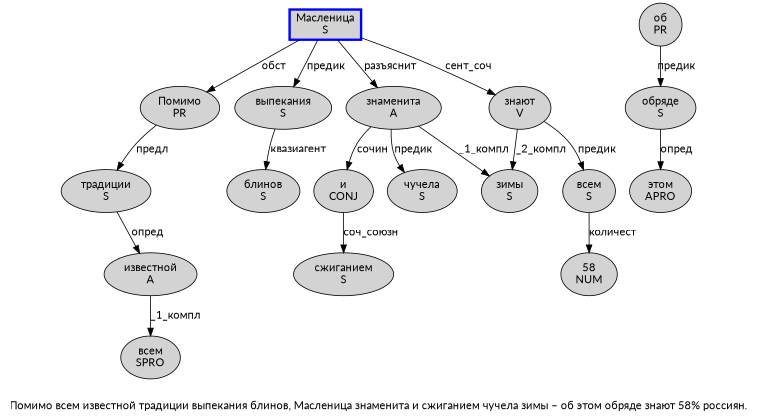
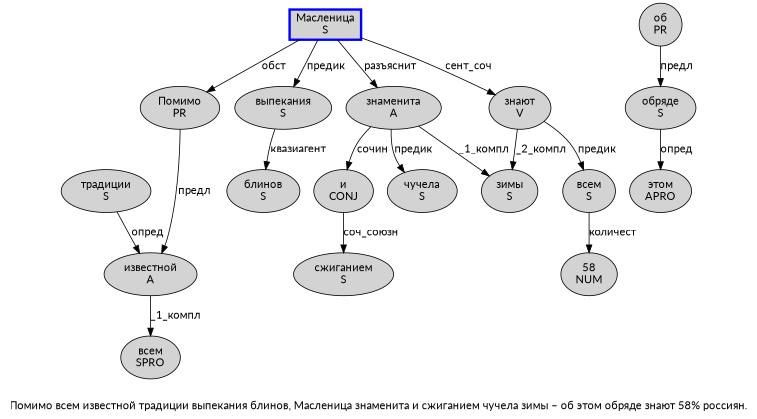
edge "об PR" -> "обряде S": label "предик" -> "предл"
edge "Помимо PR" -> "традиции S": now "Помимо PR" -> "известной A"
